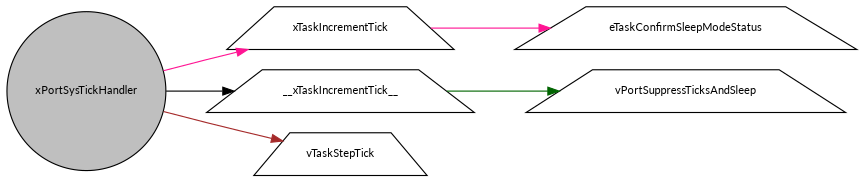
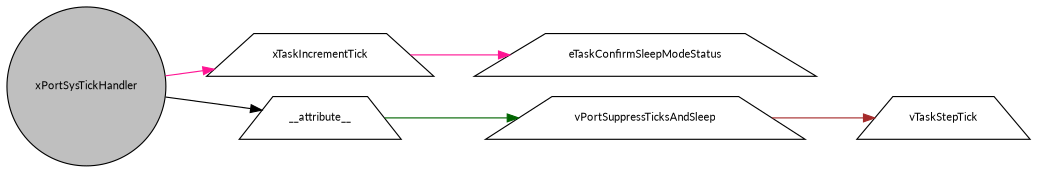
node "__xTaskIncrementTick__": label "__xTaskIncrementTick__" -> "__attribute__"
edge "xPortSysTickHandler" -> "vTaskStepTick": now "vPortSuppressTicksAndSleep" -> "vTaskStepTick"
